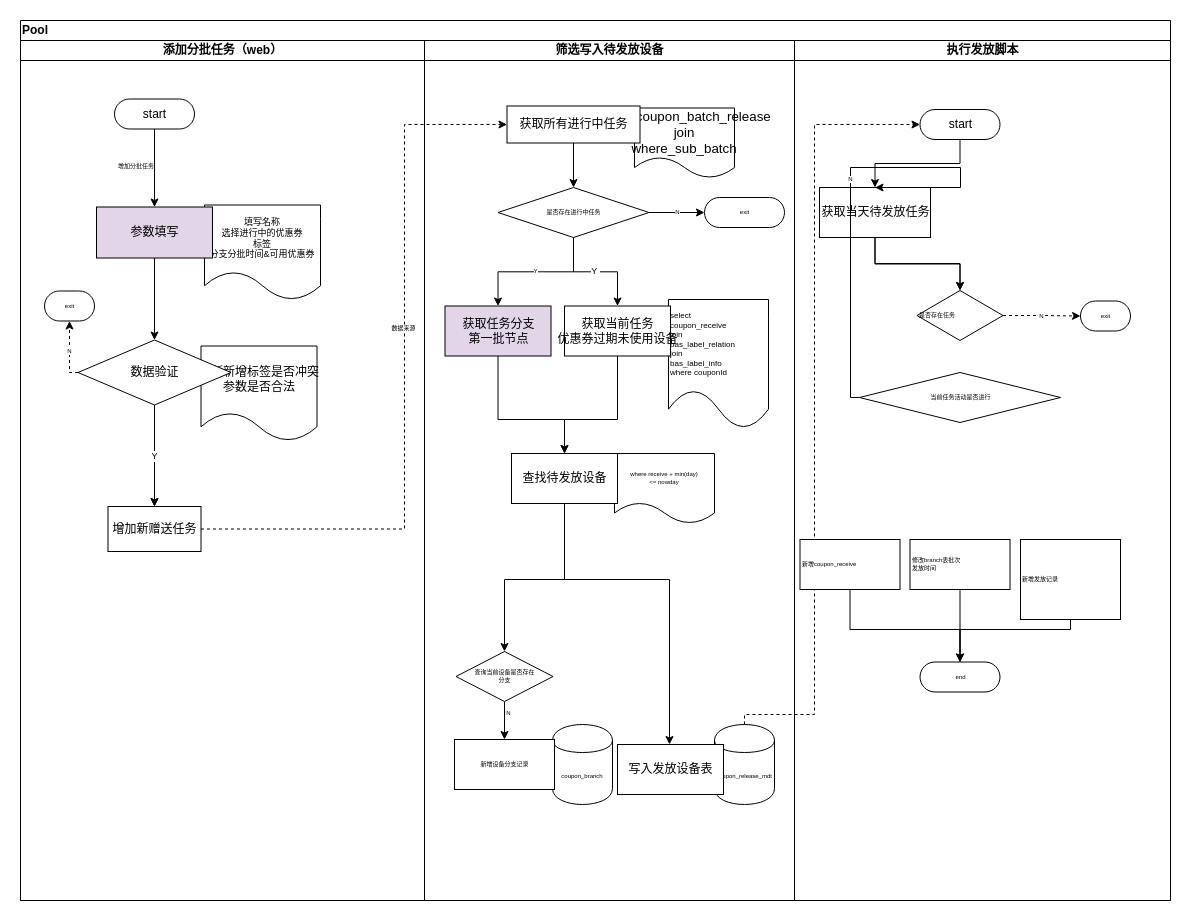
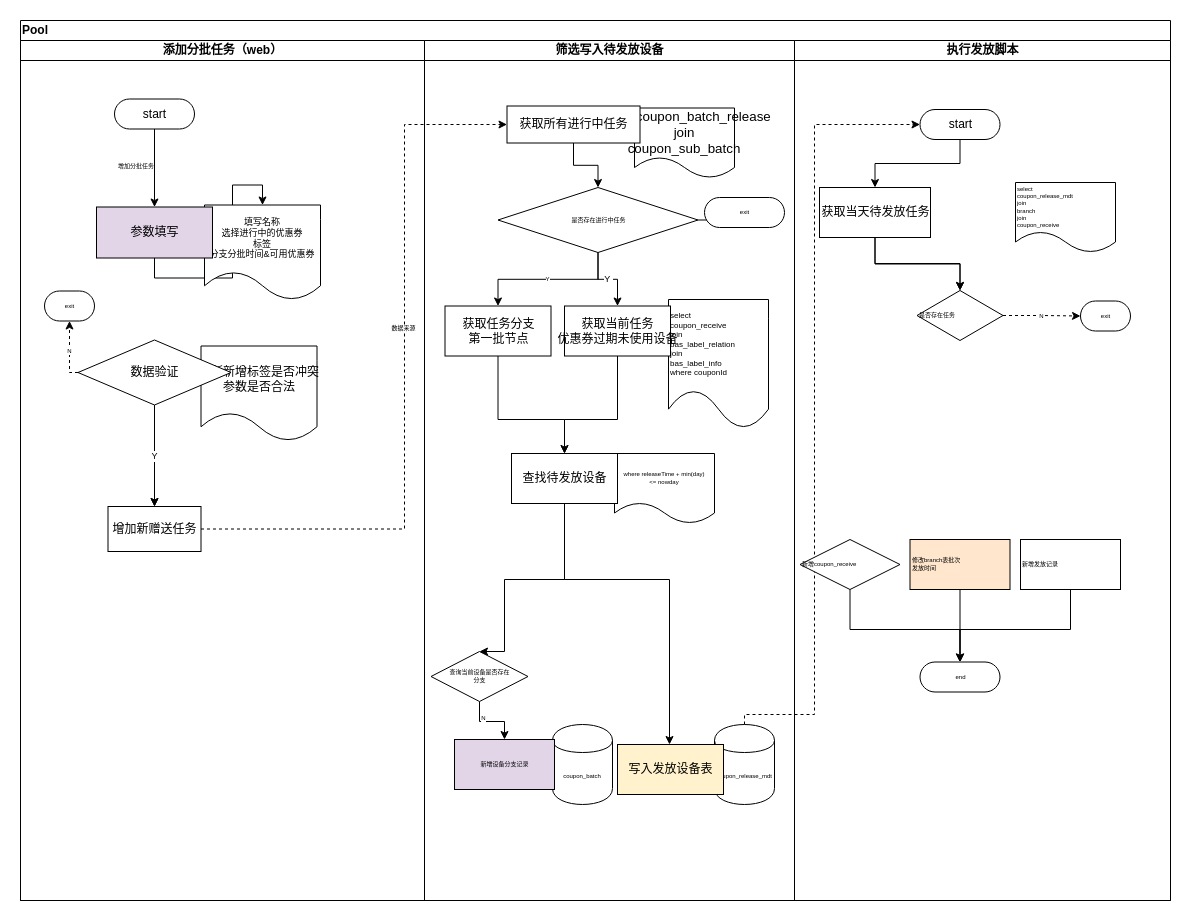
node "select coupon_batch_releasejoinwhere_sub_batch": label "select coupon_batch_releasejoinwhere_sub_batch" -> "select coupon_batch_releasejoincoupon_sub_batch"
edge "当前任务活动是否进行" -> "获取当天待发放任务": removed, label "N"
node "是否存在进行中任务": size 151x50 -> 200x65
node "select coupon_release_mdt join branch join coupon_receive": added
edge "参数填写" -> "数据验证": now "参数填写" -> "填写名称选择进行中的优惠券标签分支分批时间&可用优惠券"
node "获取任务分支 第一批节点": fillcolor #e1d5e7 -> #ffffff
edge "获取任务分支 第一批节点" -> "查找待发放设备": arrowhead classic -> open
node "当前任务活动是否进行": removed
node "where receive + min(day) <= nowday": label "where receive + min(day) <= nowday" -> "where releaseTime + min(day) <= nowday"
node "新增coupon_receive": shape rectangle -> diamond
node "修改branch表批次 发放时间": fillcolor #ffffff -> #ffe6cc
node "新增发放记录": size 100x80 -> 100x50
edge "新增coupon_receive" -> "end": arrowhead classic -> open
edge "修改branch表批次 发放时间" -- "end": arrowhead none -> classic
node "查询当前设备是否存在 分支": moved (505, 677) -> (480, 677)
node "新增设备分支记录": fillcolor #ffffff -> #e1d5e7
node "写入发放设备表": fillcolor #ffffff -> #fff2cc
node "coupon_branch": label "coupon_branch" -> "coupon_batch"
